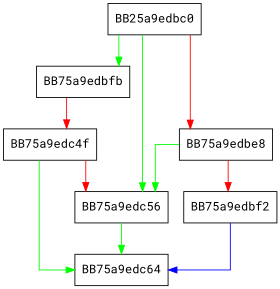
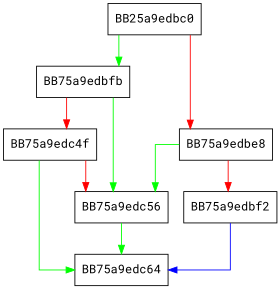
edge "BB25a9edbc0" -> "BB75a9edc56": now "BB75a9edbfb" -> "BB75a9edc56"
